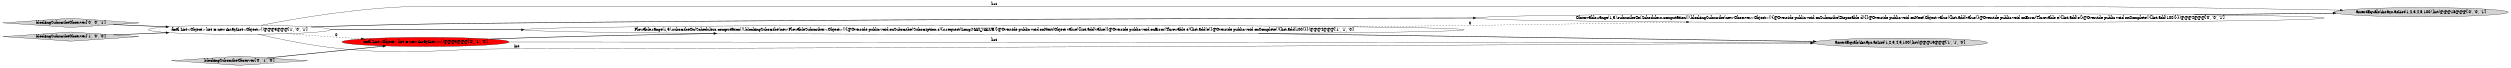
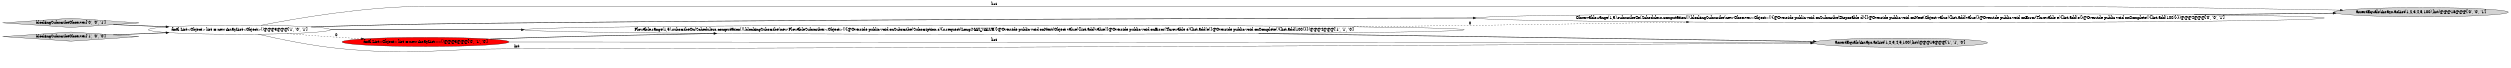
node "blockingSubscribeObserver['0', '1', '0']": removed
